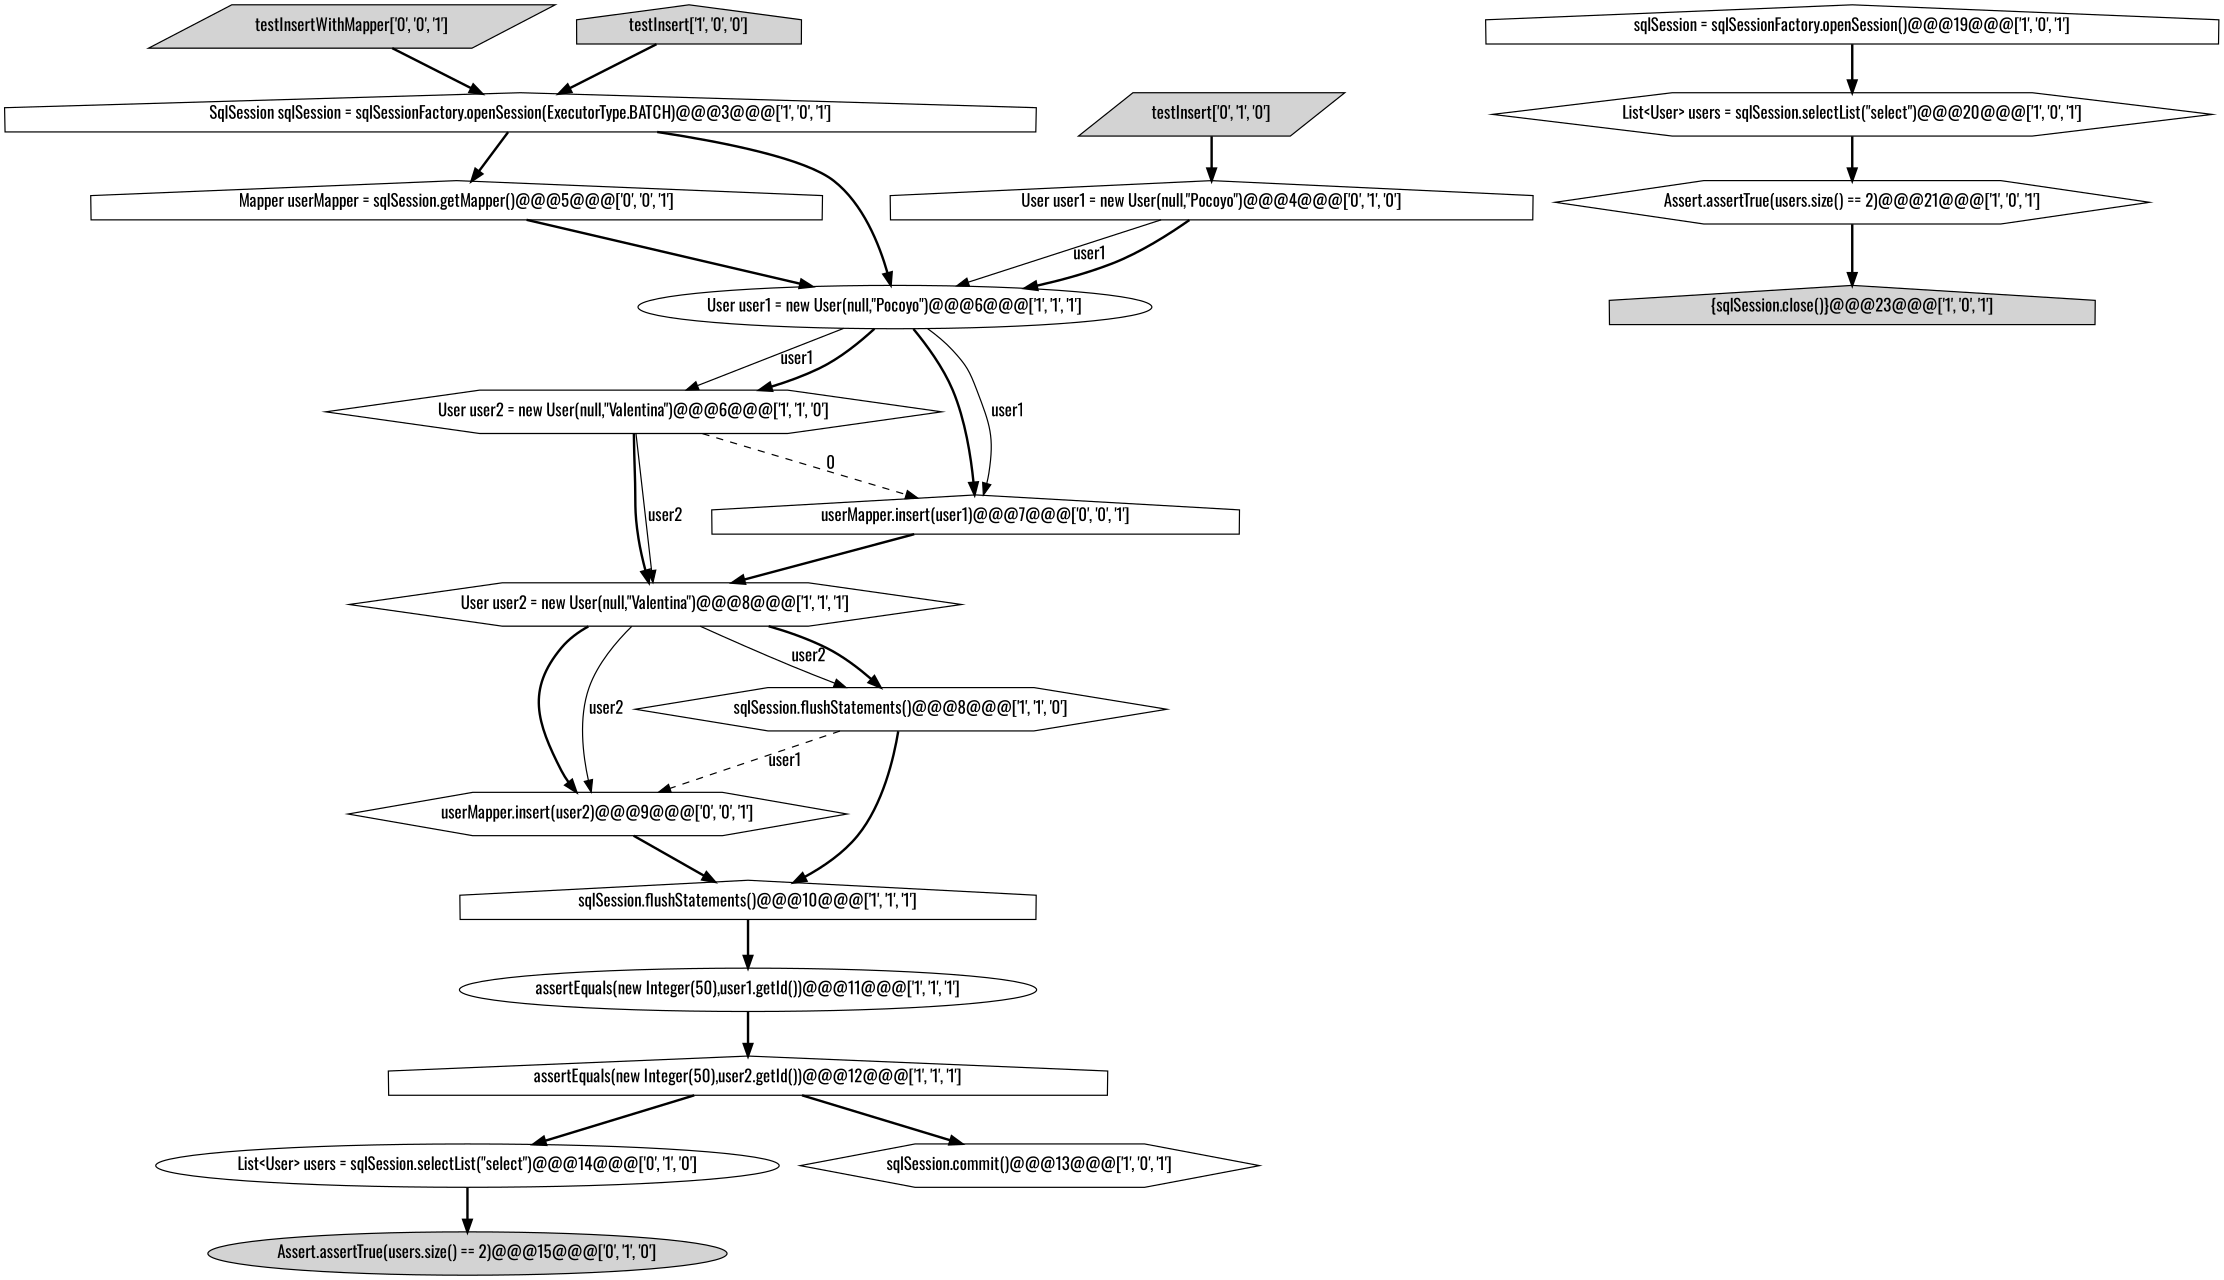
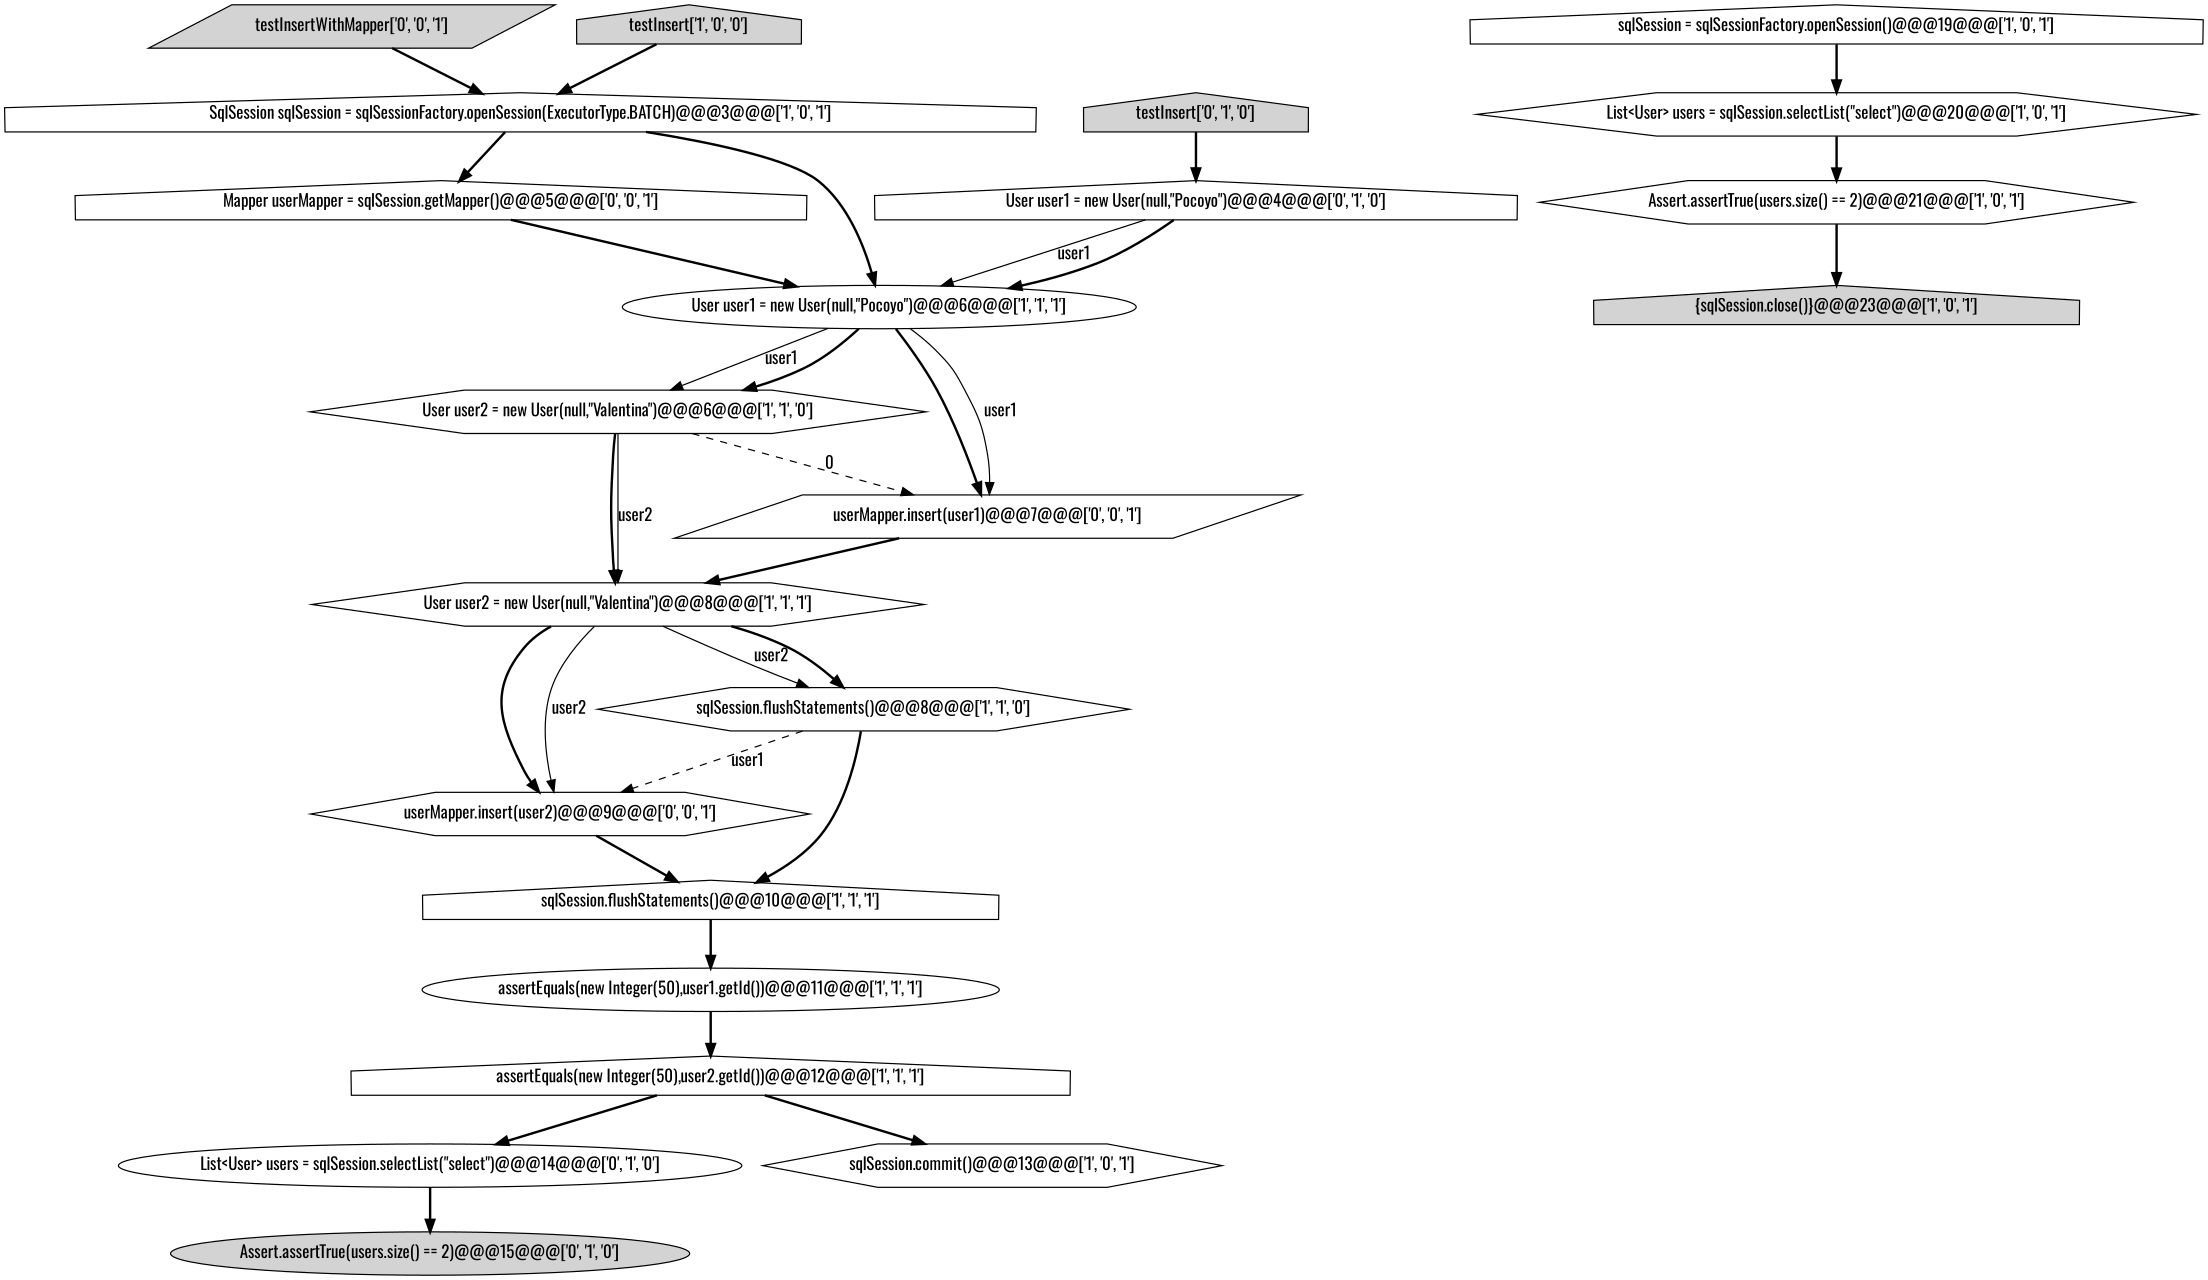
node "testInsert['0', '1', '0']": shape parallelogram -> house
node "userMapper.insert(user1)@@@7@@@['0', '0', '1']": shape house -> parallelogram
